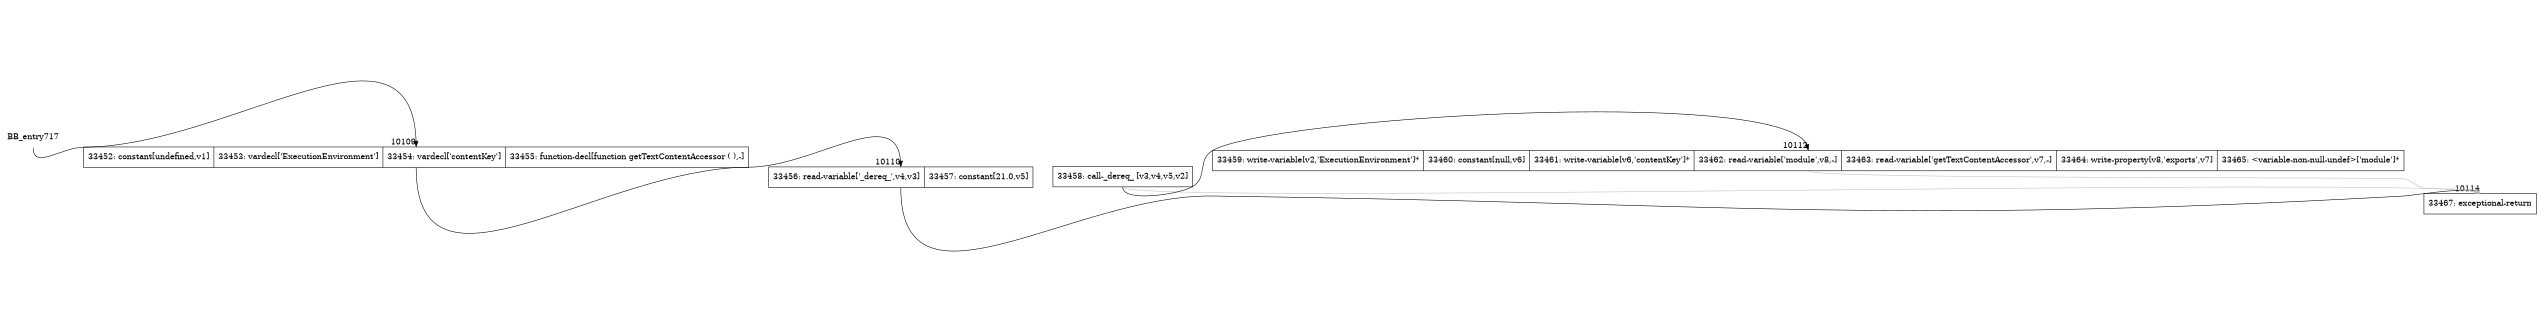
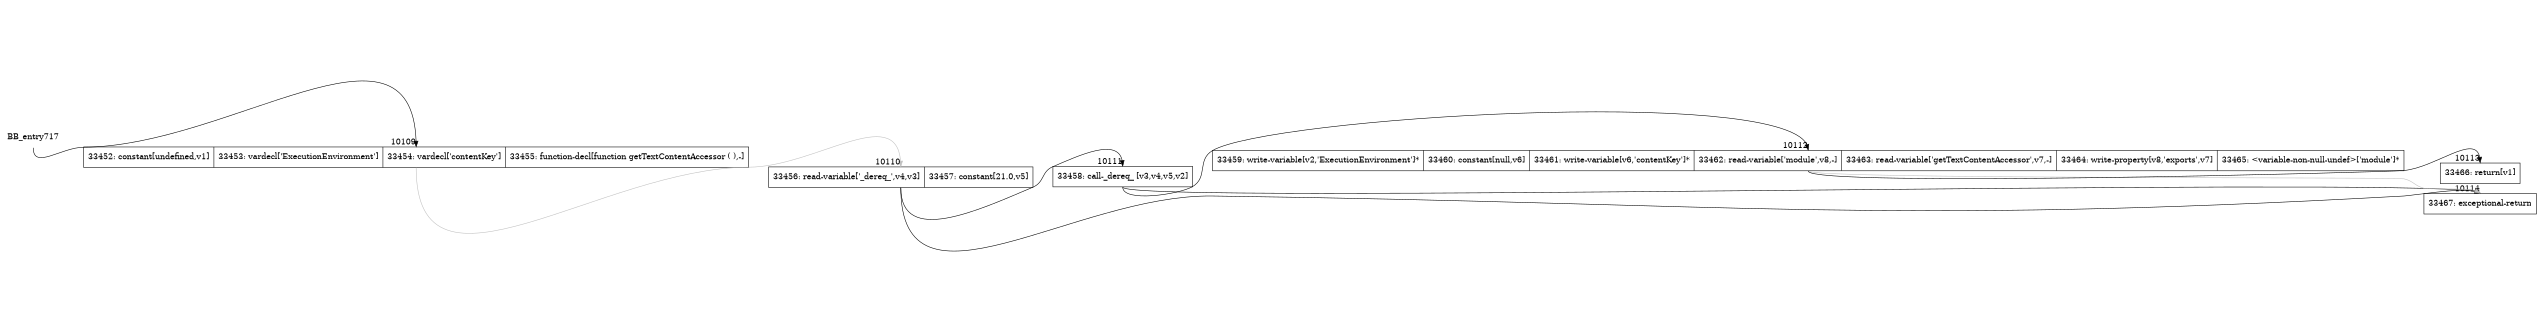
node "33466: return[v1]": added
edge "33452: constant[undefined,v1]" -> "33456: read-variable['_dereq_',v4,v3]": color black -> gray
edge "33458: call-_dereq_ [v3,v4,v5,v2]" -> "33467: exceptional-return": color gray -> black
edge "33456: read-variable['_dereq_',v4,v3]" -> "33458: call-_dereq_ [v3,v4,v5,v2]": added
